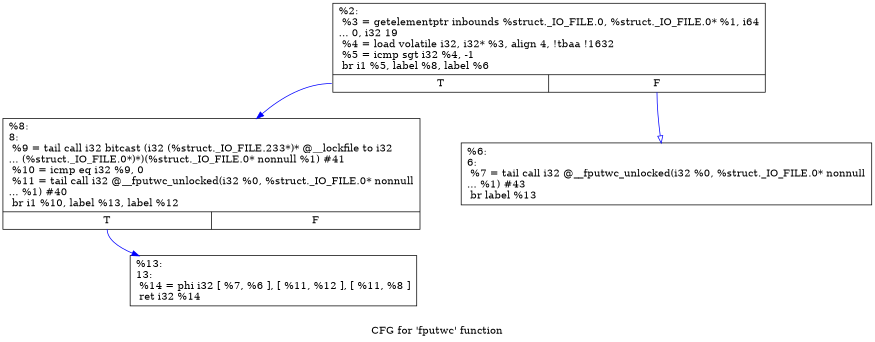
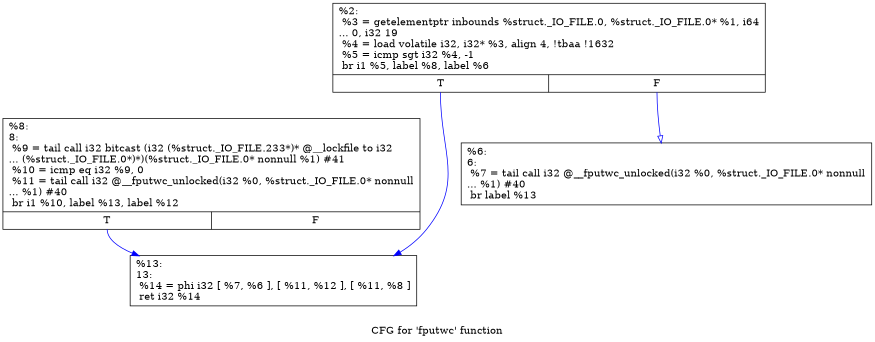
edge "%2:" -> "%8:": now "%2:" -> "%13:"
node "%6:": text "... %1) #43" -> "... %1) #40"
